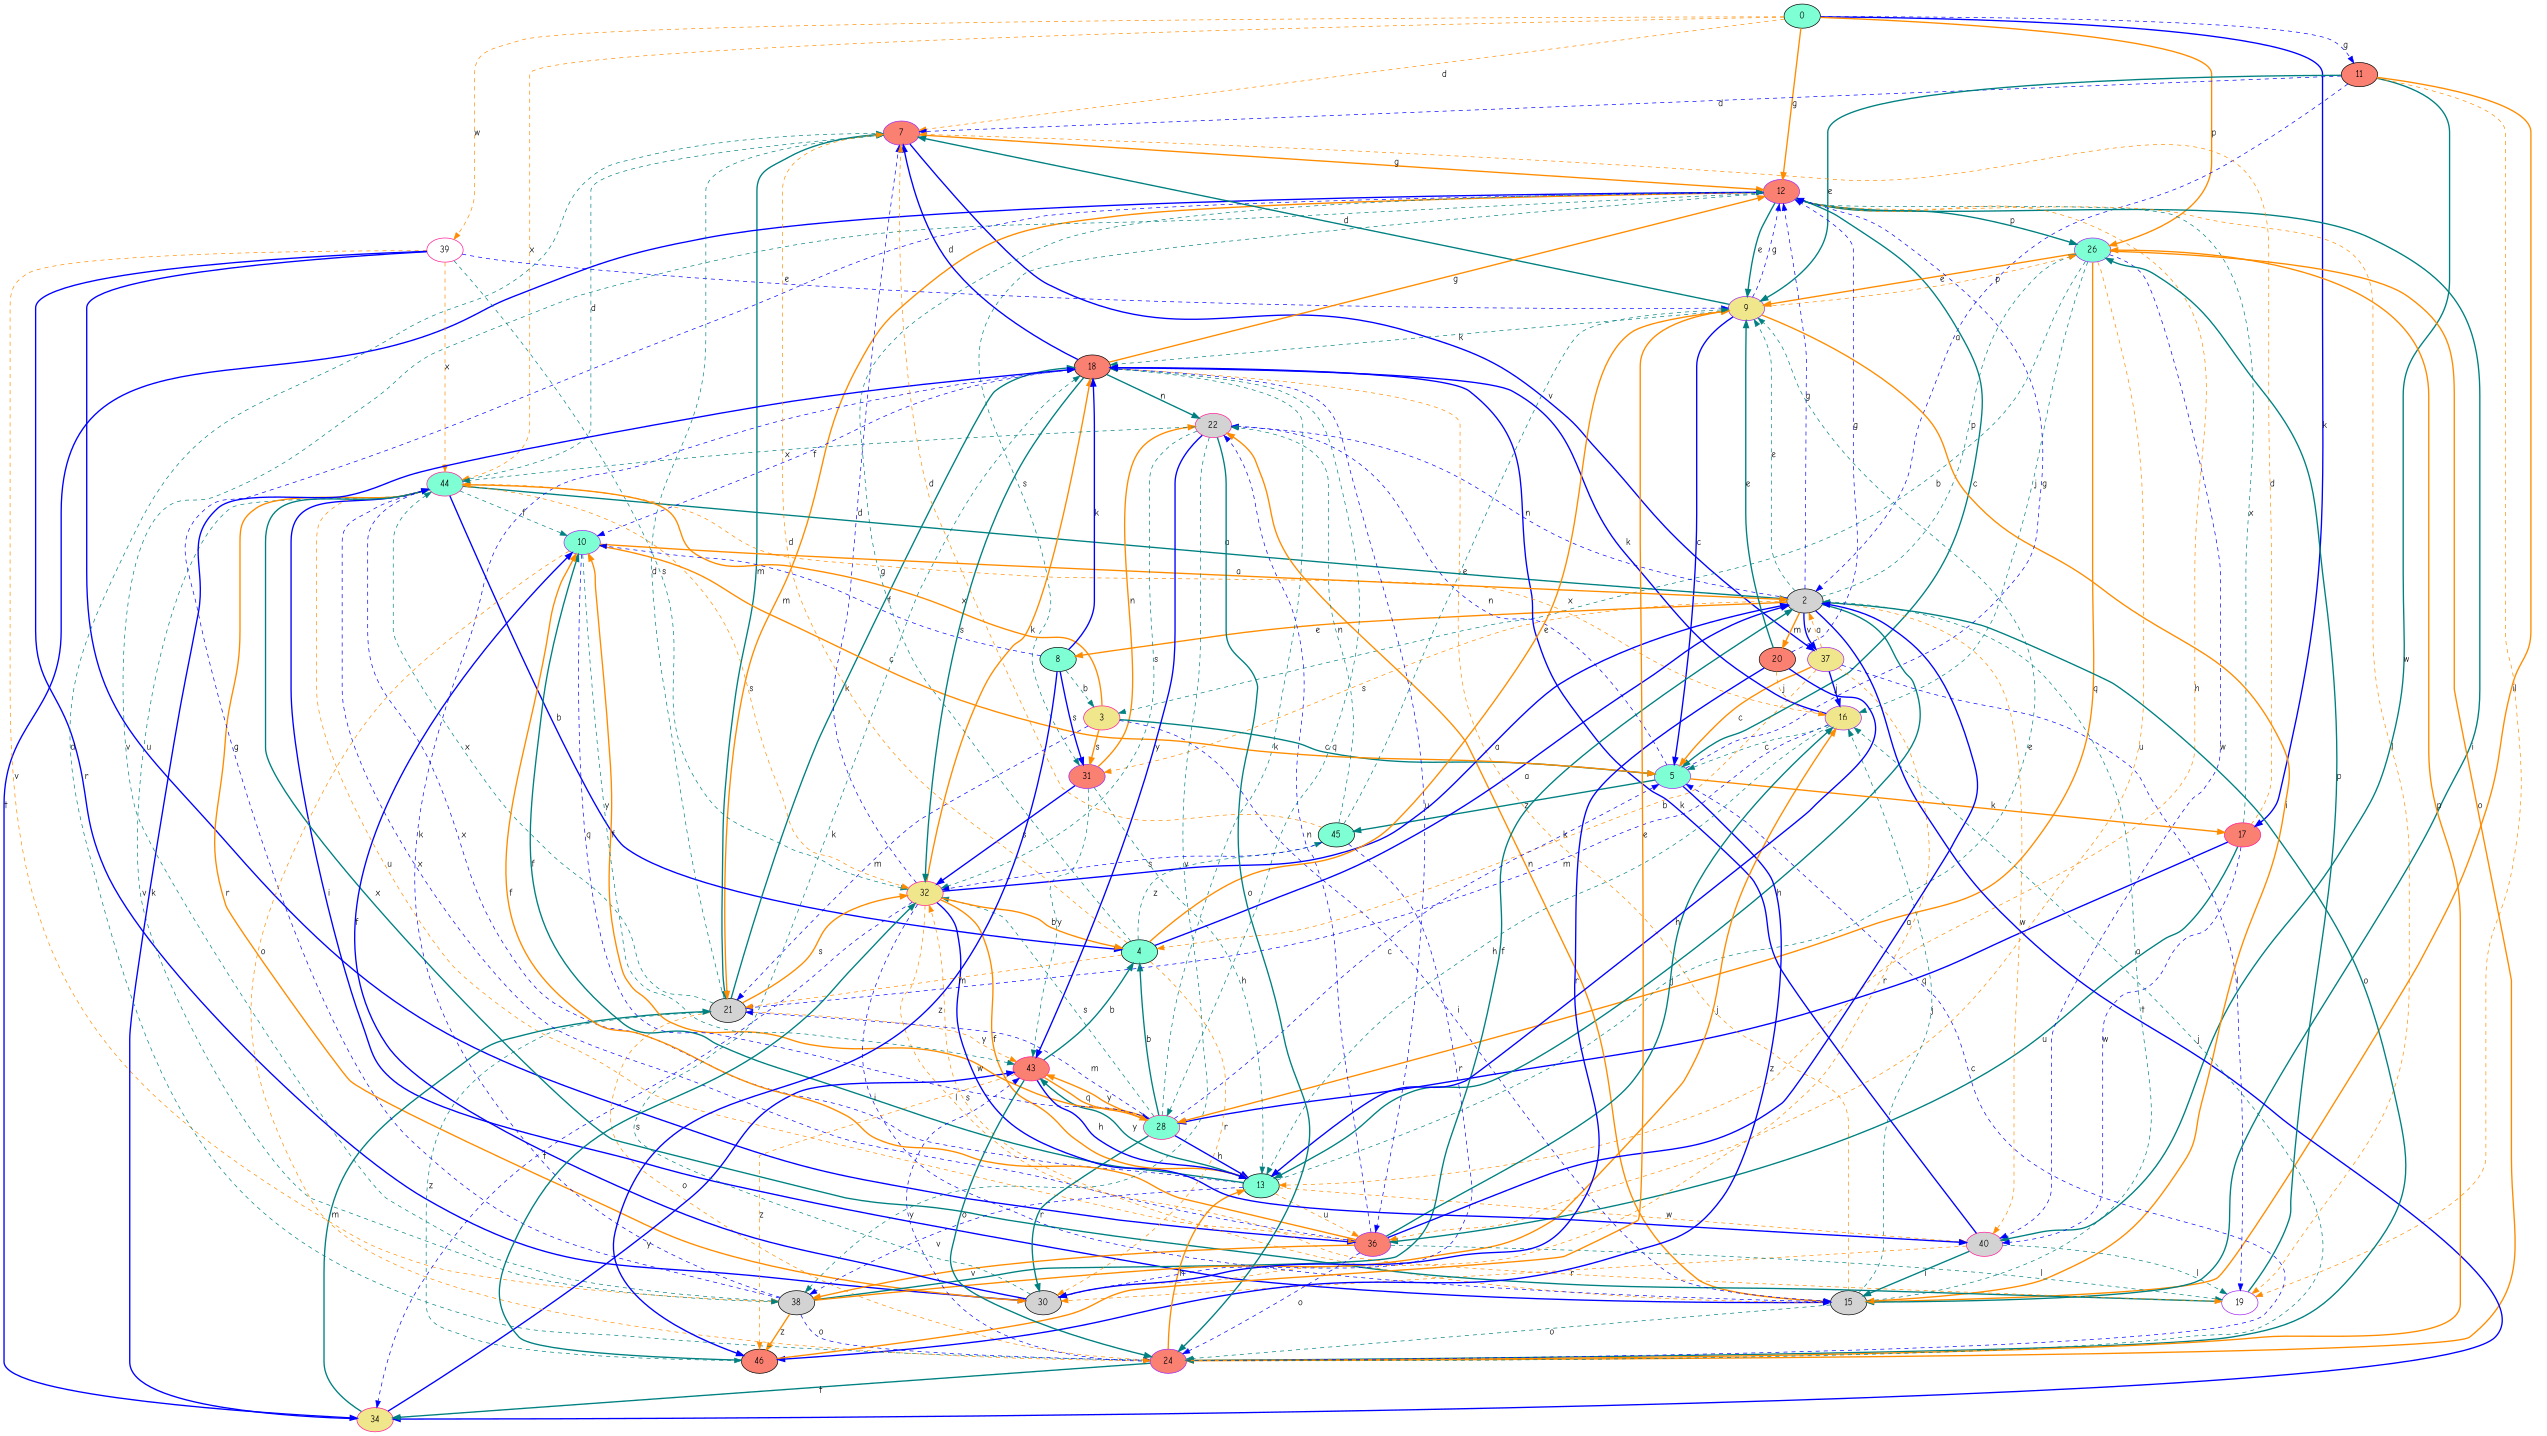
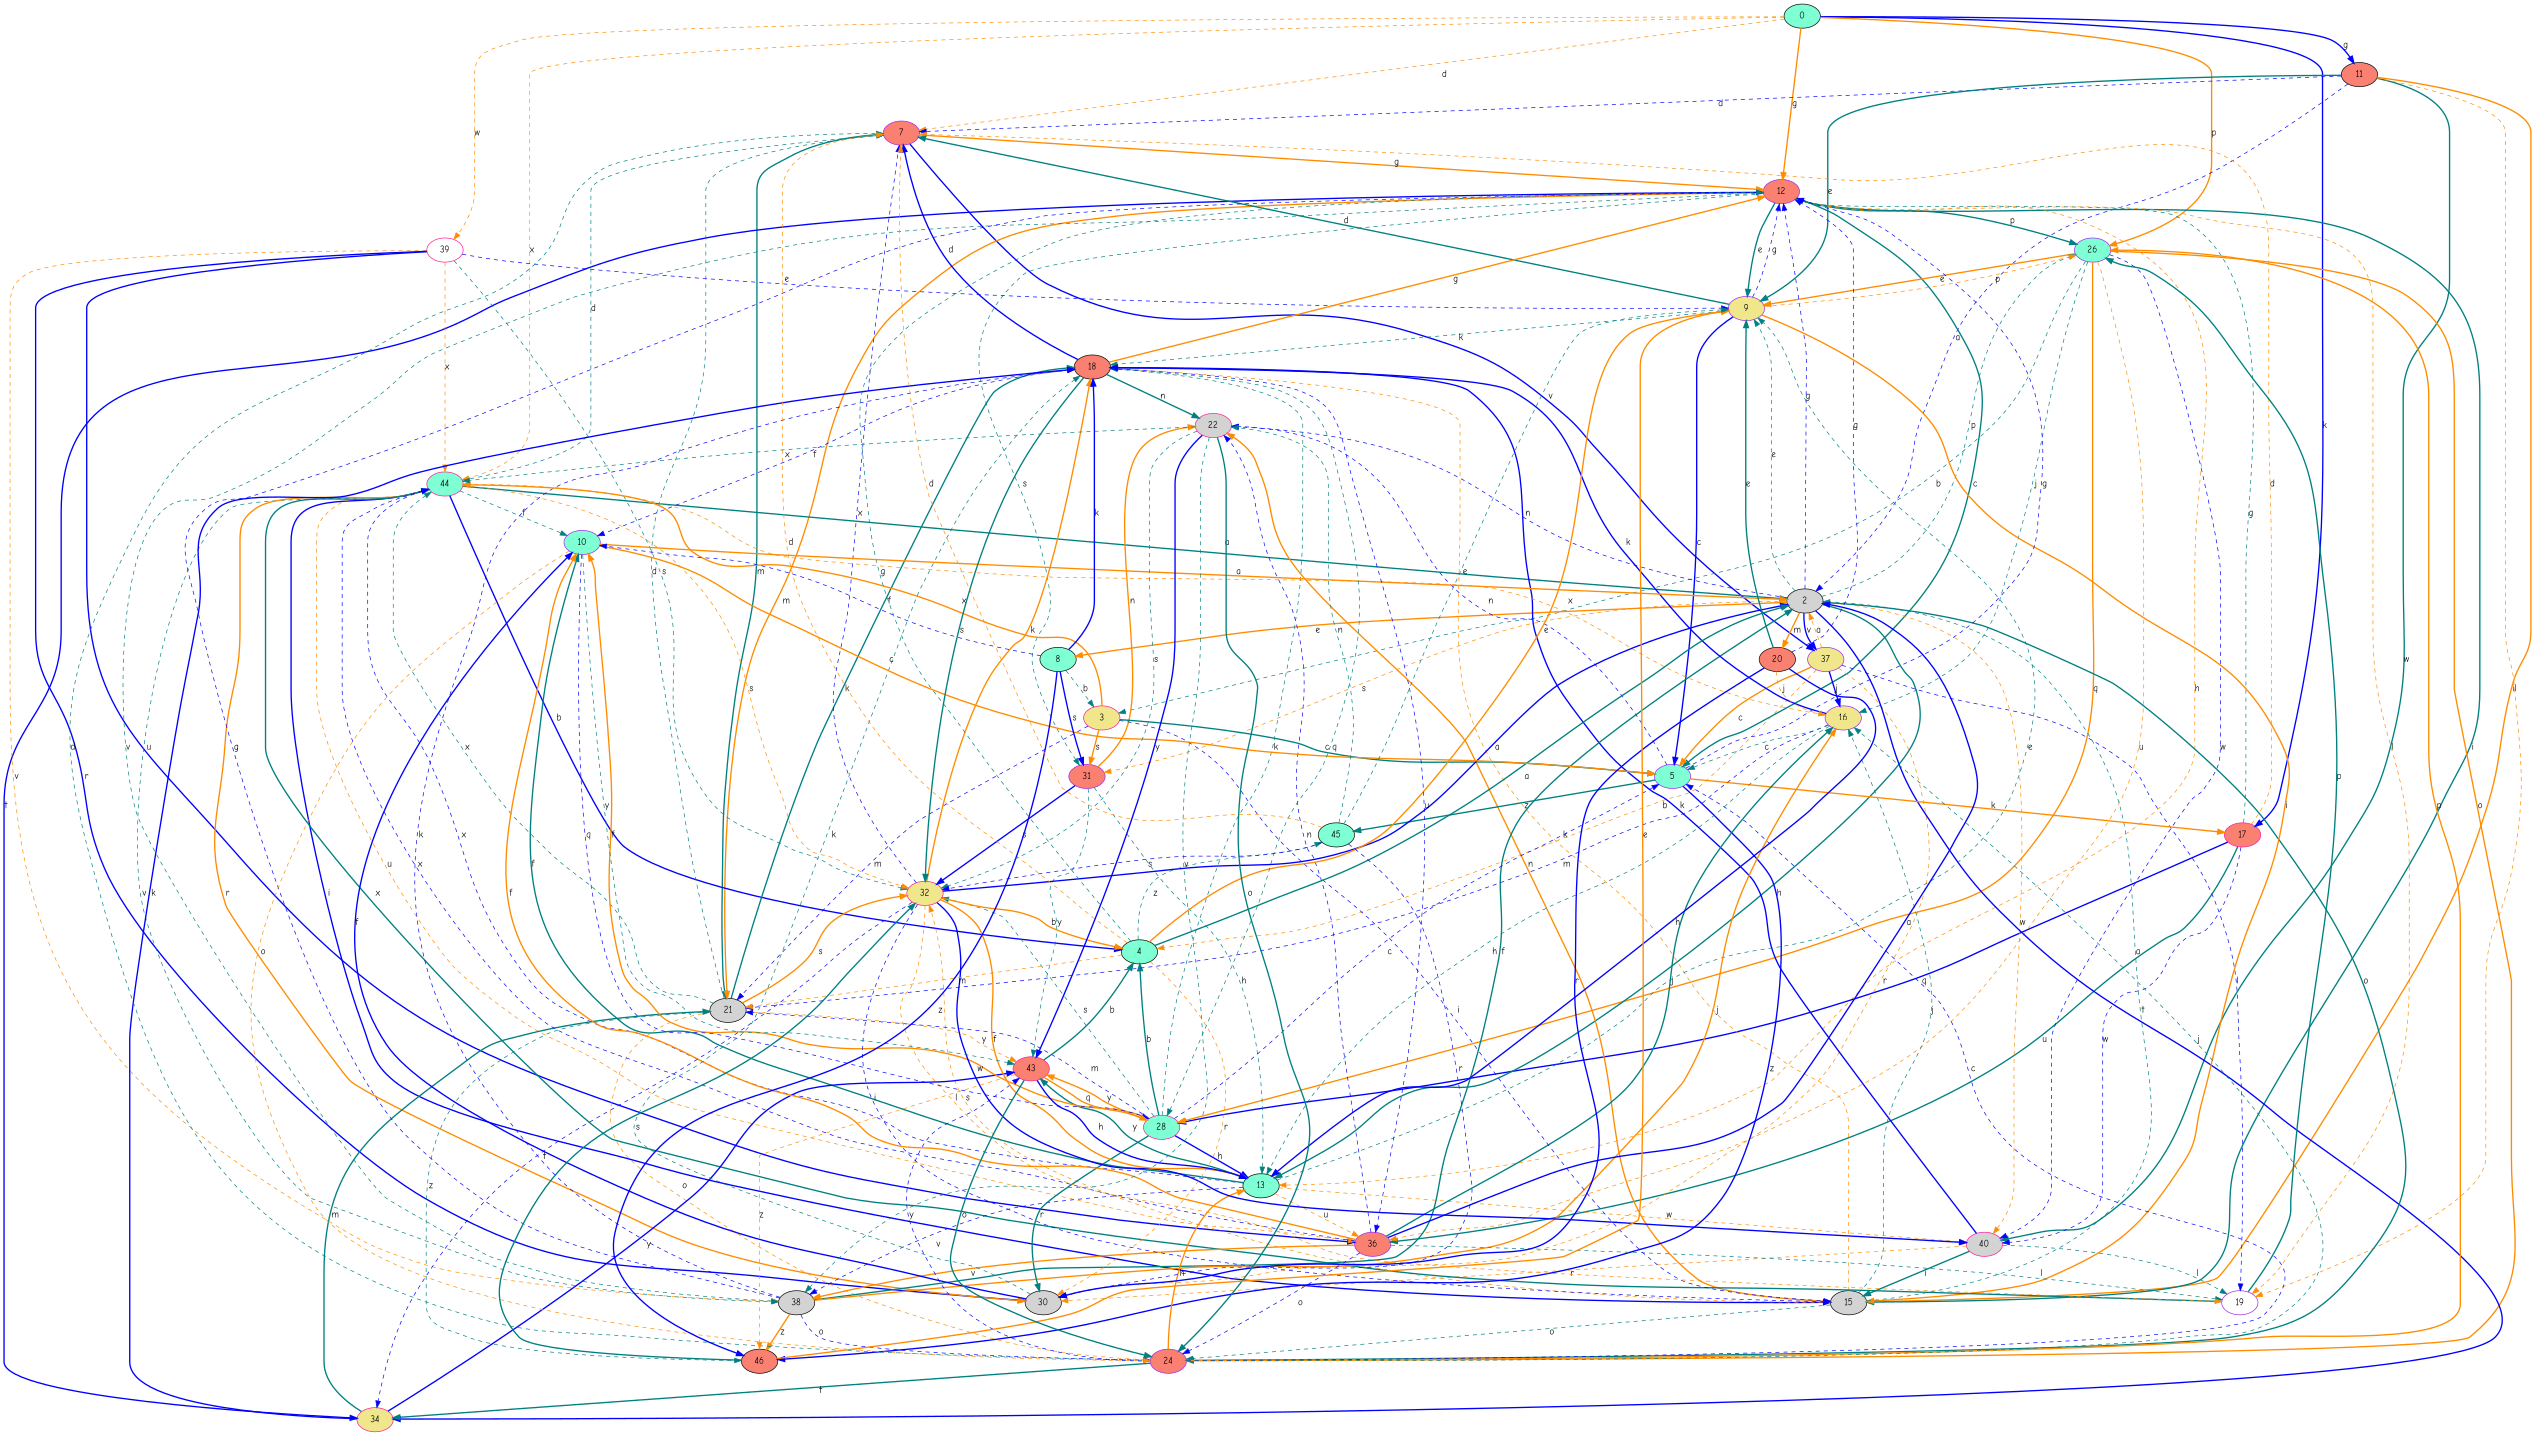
edge "0" -> "11": style dashed -> bold
edge "32" -> "7": label "d" -> "x"
edge "17" -> "12": label "x" -> "g"
edge "4" -> "2": color blue -> teal
